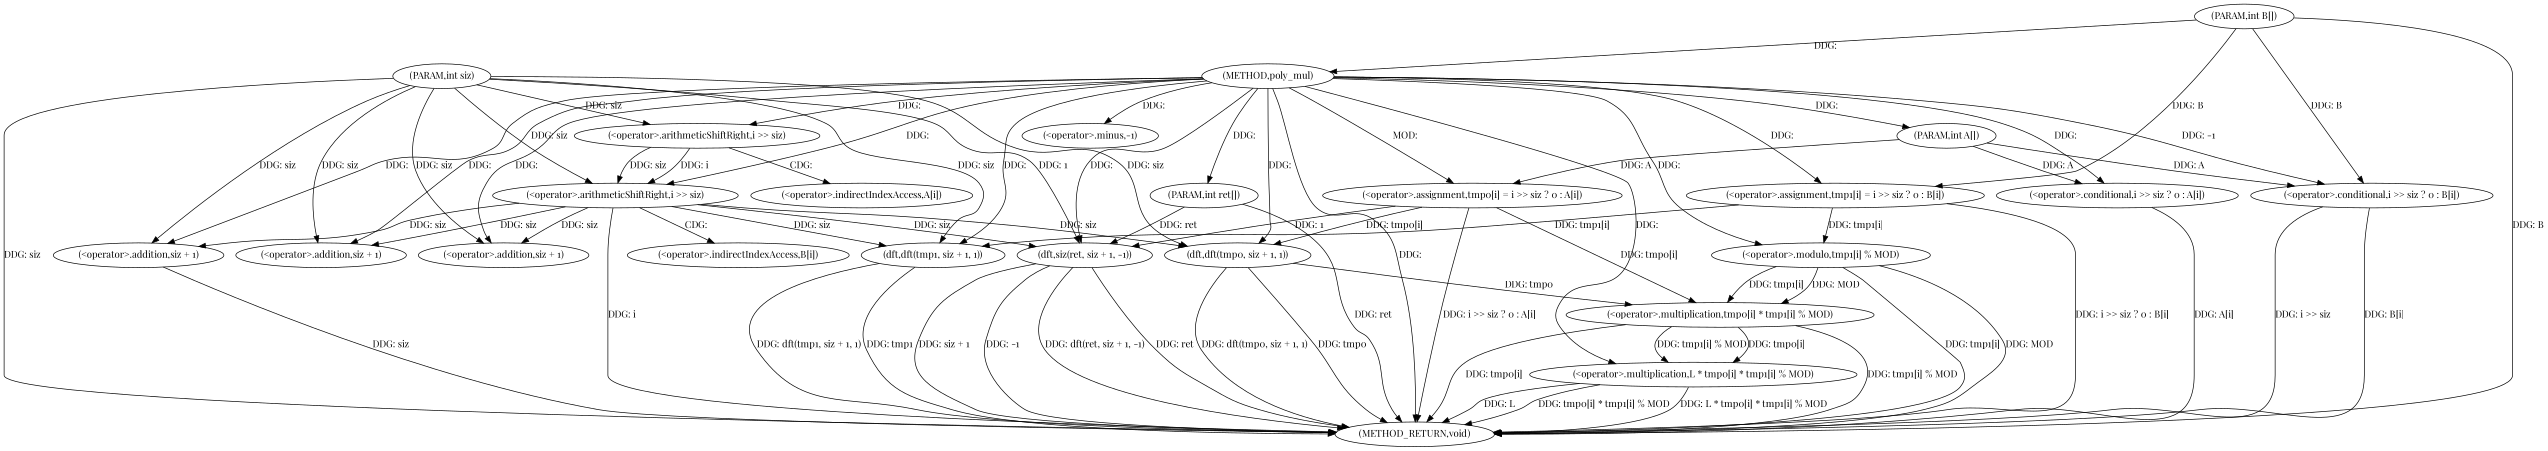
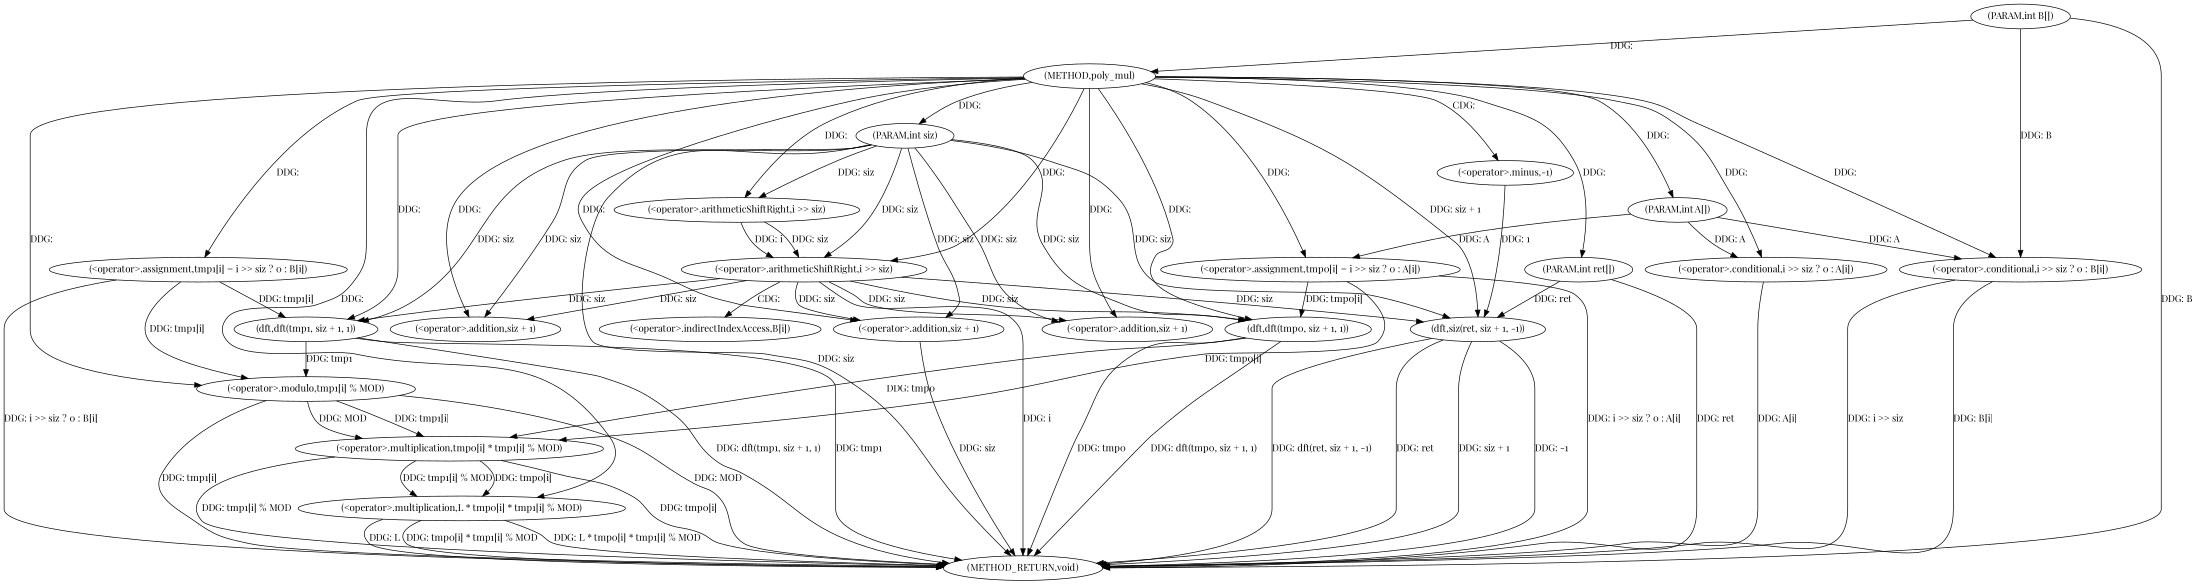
edge "(METHOD,poly_mul)" -> "(<operator>.minus,-1)": label "DDG: " -> "CDG: "
edge "(METHOD,poly_mul)" -> "(<operator>.assignment,tmp0[i] = i >> siz ? 0 : A[i])": label "MOD: " -> "DDG: "
edge "(METHOD,poly_mul)" -> "(<operator>.conditional,i >> siz ? 0 : B[i])": label "DDG: -1" -> "DDG: "
edge "(PARAM,int B[])" -> "(<operator>.assignment,tmp1[i] = i >> siz ? 0 : B[i])": removed, label "DDG: B"
edge "(PARAM,int siz)" -> "(dft,siz(ret, siz + 1, -1))": label "DDG: 1" -> "DDG: siz"
edge "(METHOD,poly_mul)" -> "(dft,siz(ret, siz + 1, -1))": label "DDG: " -> "DDG: siz + 1"
node "(<operator>.indirectIndexAccess,A[i])": removed
edge "(<operator>.assignment,tmp0[i] = i >> siz ? 0 : A[i])" -> "(dft,siz(ret, siz + 1, -1))": now "(<operator>.minus,-1)" -> "(dft,siz(ret, siz + 1, -1))"
edge "(METHOD,poly_mul)" -> "(METHOD_RETURN,void)": now "(METHOD,poly_mul)" -> "(PARAM,int siz)"
edge "(dft,dft(tmp1, siz + 1, 1))" -> "(<operator>.modulo,tmp1[i] % MOD)": added, label "DDG: tmp1"
